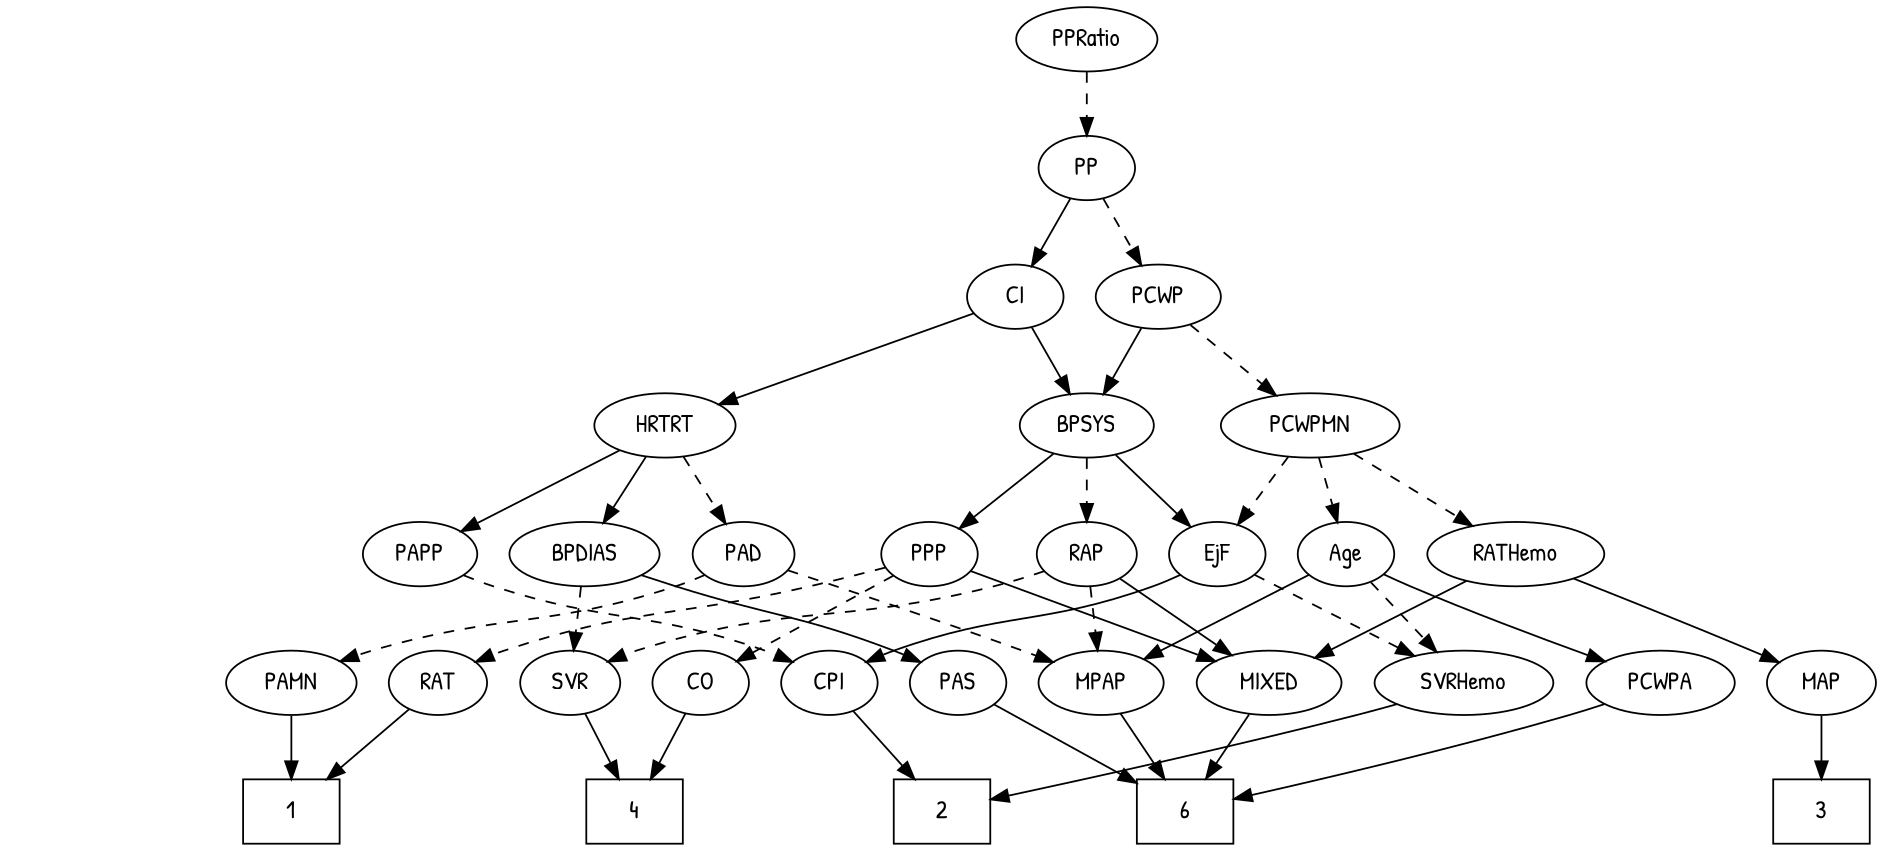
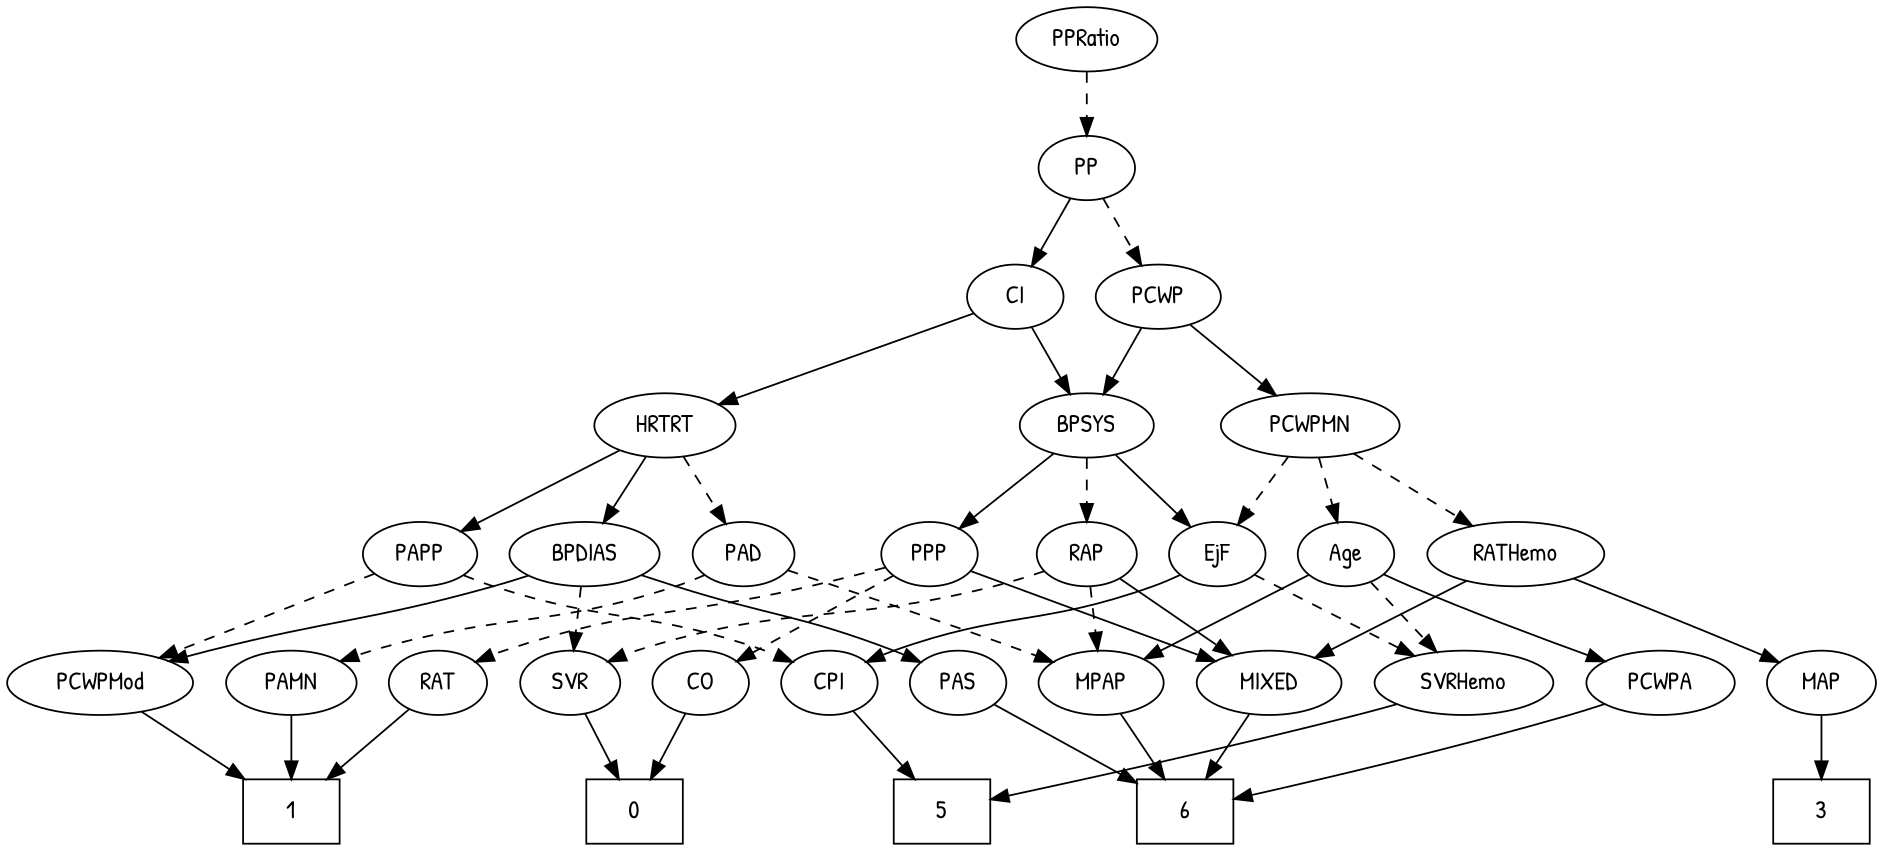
edge "PCWP" -> "PCWPMN": style dashed -> solid
node "PCWPMod": added
node "4": label "4" -> "0"
node "2": label "2" -> "5"
